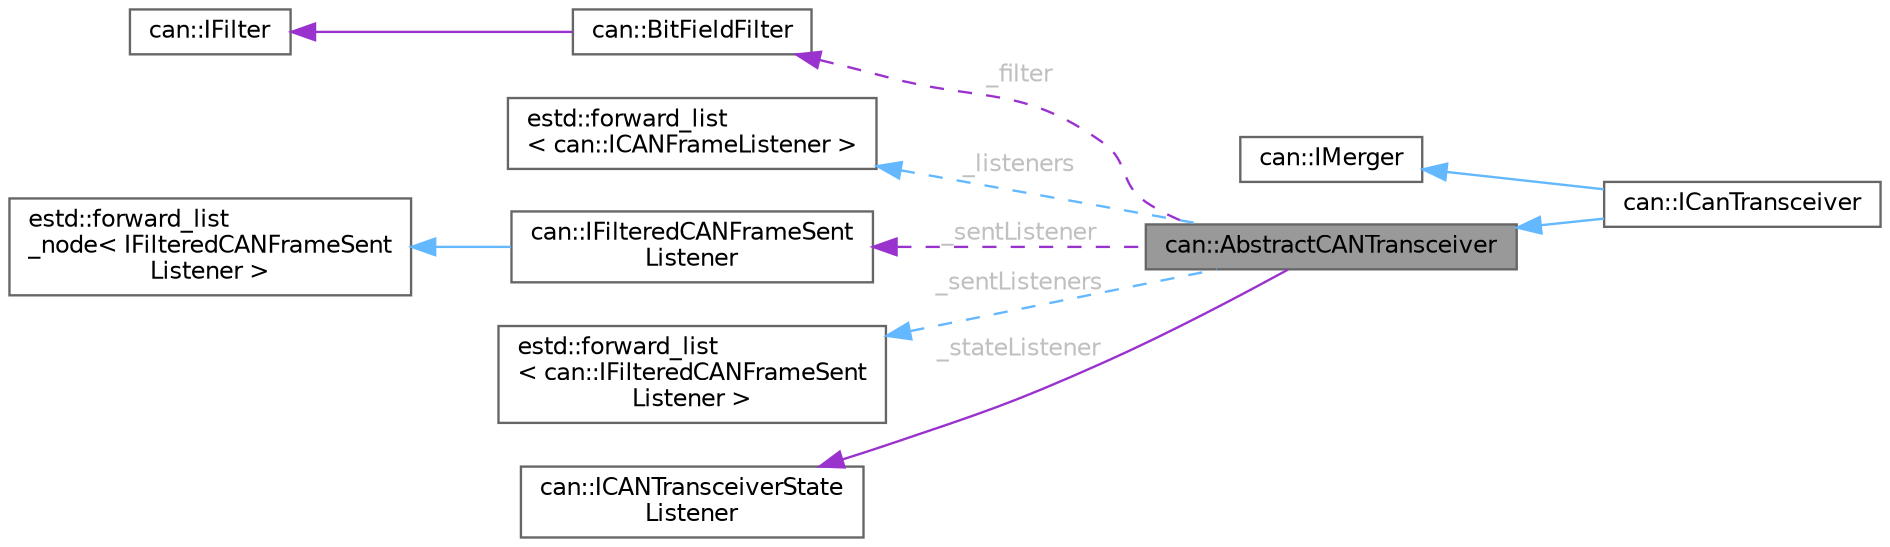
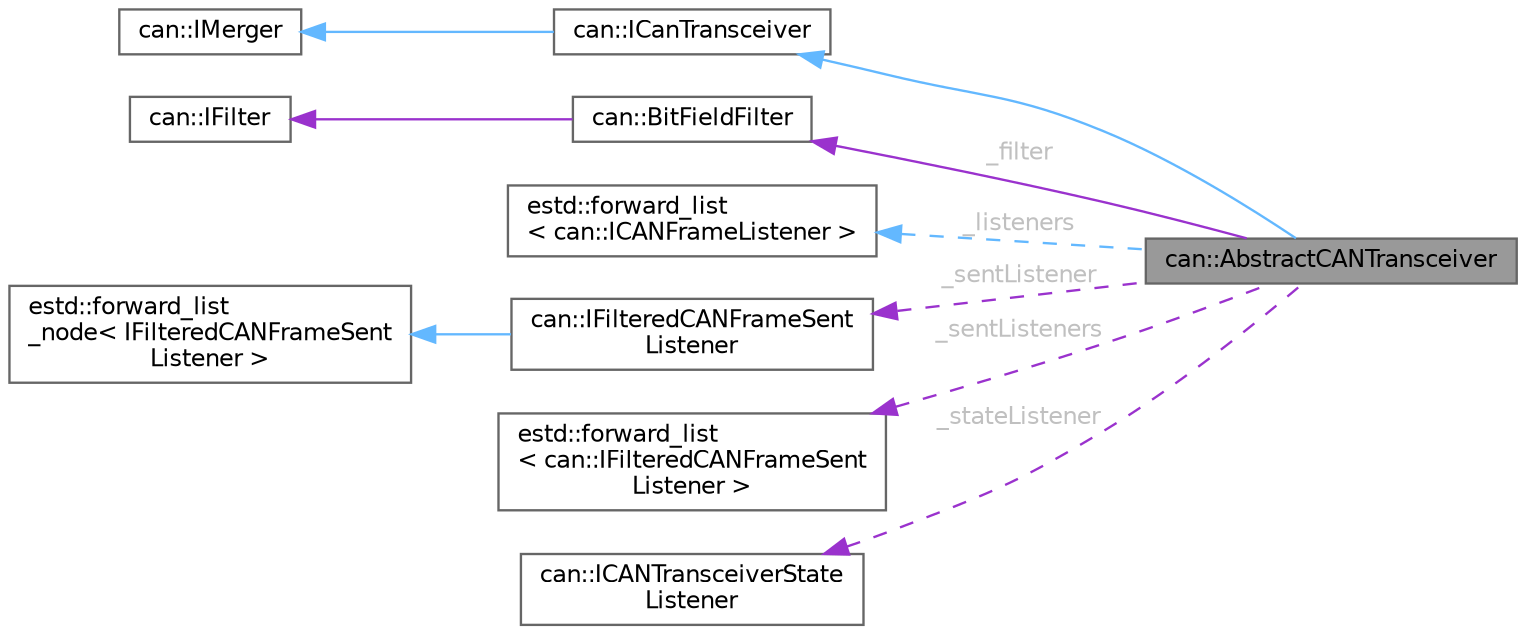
edge "can::AbstractCANTransceiver" -> "can::BitFieldFilter": style dashed -> solid
edge "can::ICanTransceiver" -> "can::AbstractCANTransceiver": reversed
edge "can::AbstractCANTransceiver" -> "estd::forward_list < can::IFilteredCANFrameSent Listener >": color steelblue1 -> darkorchid3
edge "can::AbstractCANTransceiver" -> "can::ICANTransceiverState Listener": style solid -> dashed
